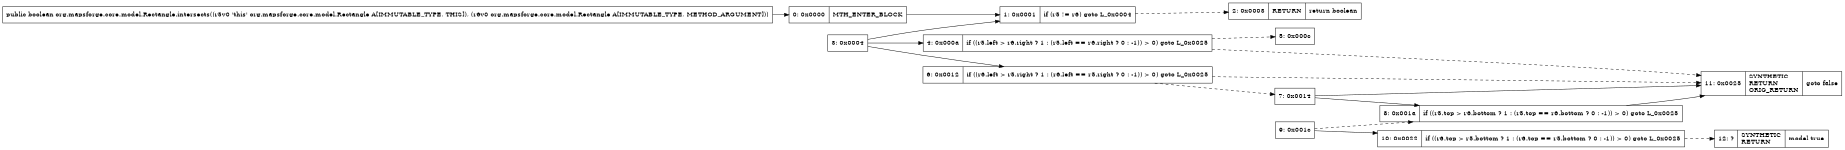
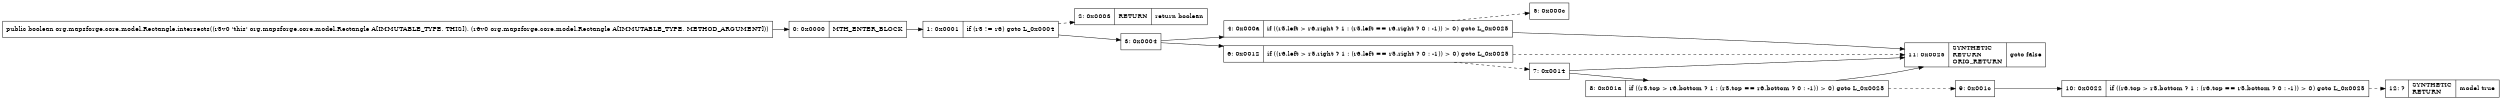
edge "3: 0x0004" -> "1: 0x0001": reversed
edge "4: 0x000a" -> "11: 0x0025": style dashed -> solid
edge "9: 0x001c" -> "8: 0x001a": reversed
